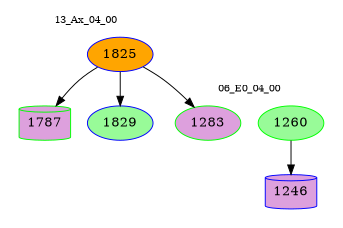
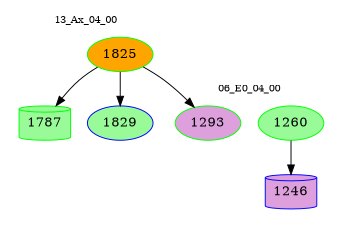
node "1825": color blue -> green
node "1787": fillcolor plum -> palegreen
node "1283": label "1283" -> "1293"
